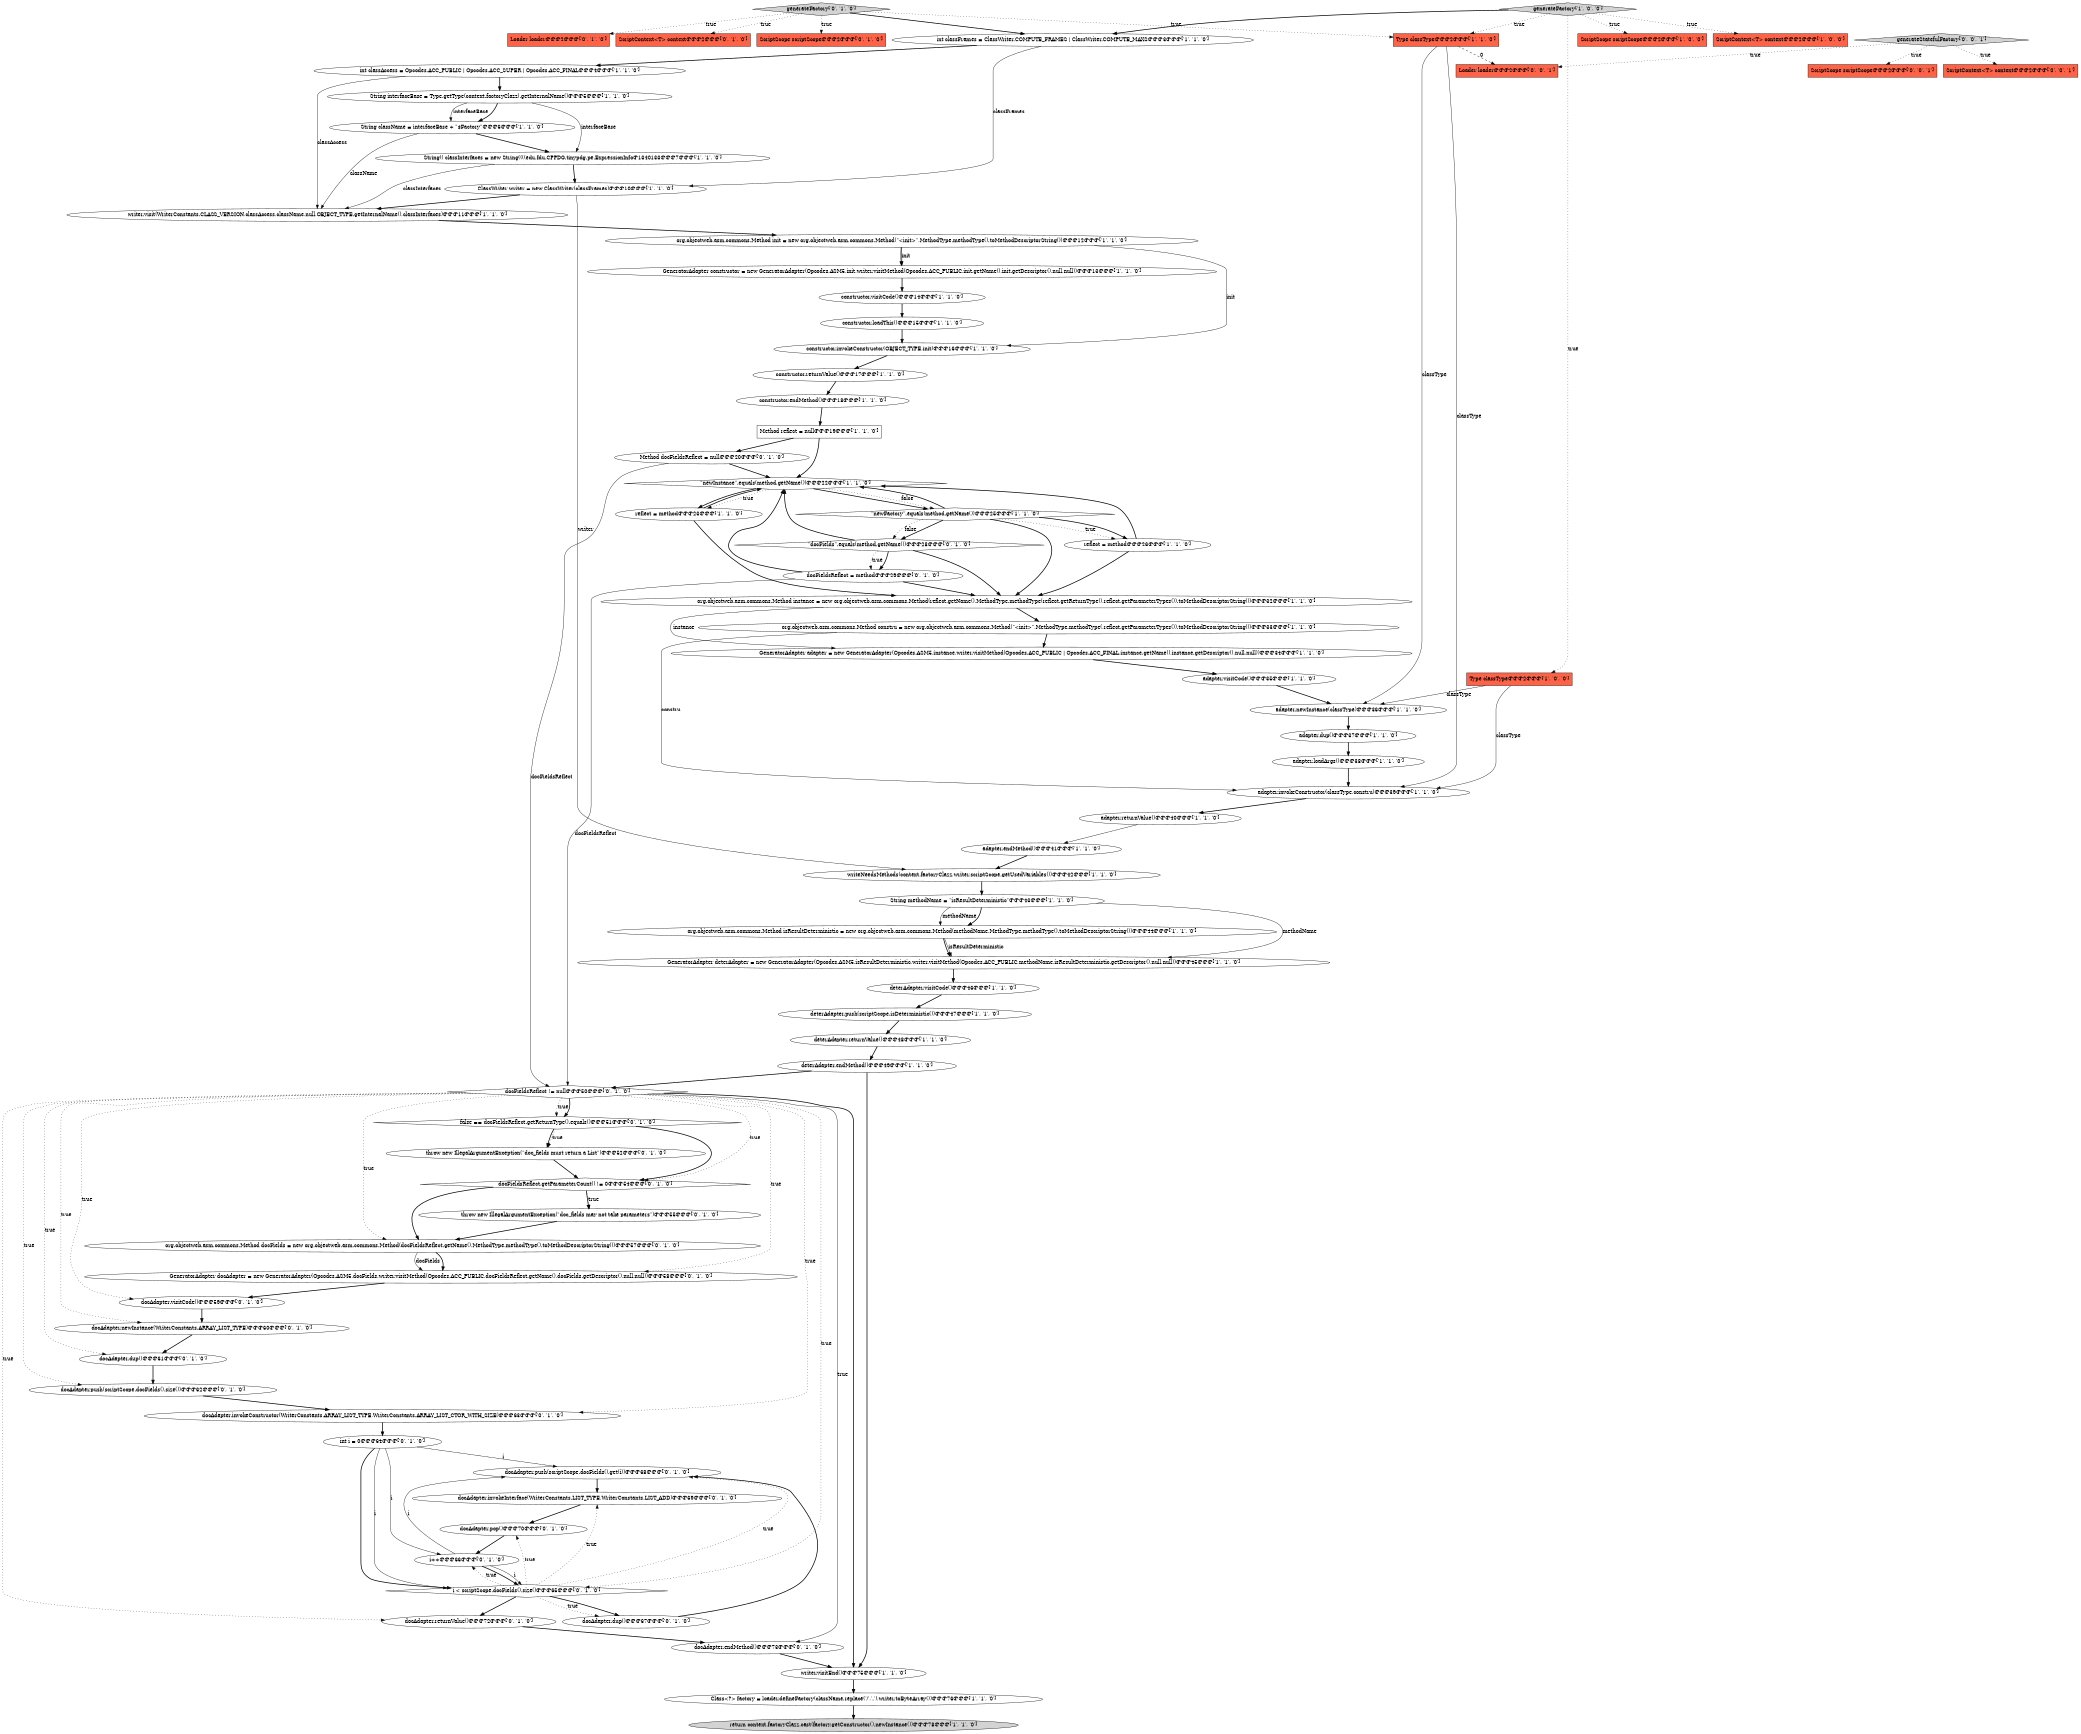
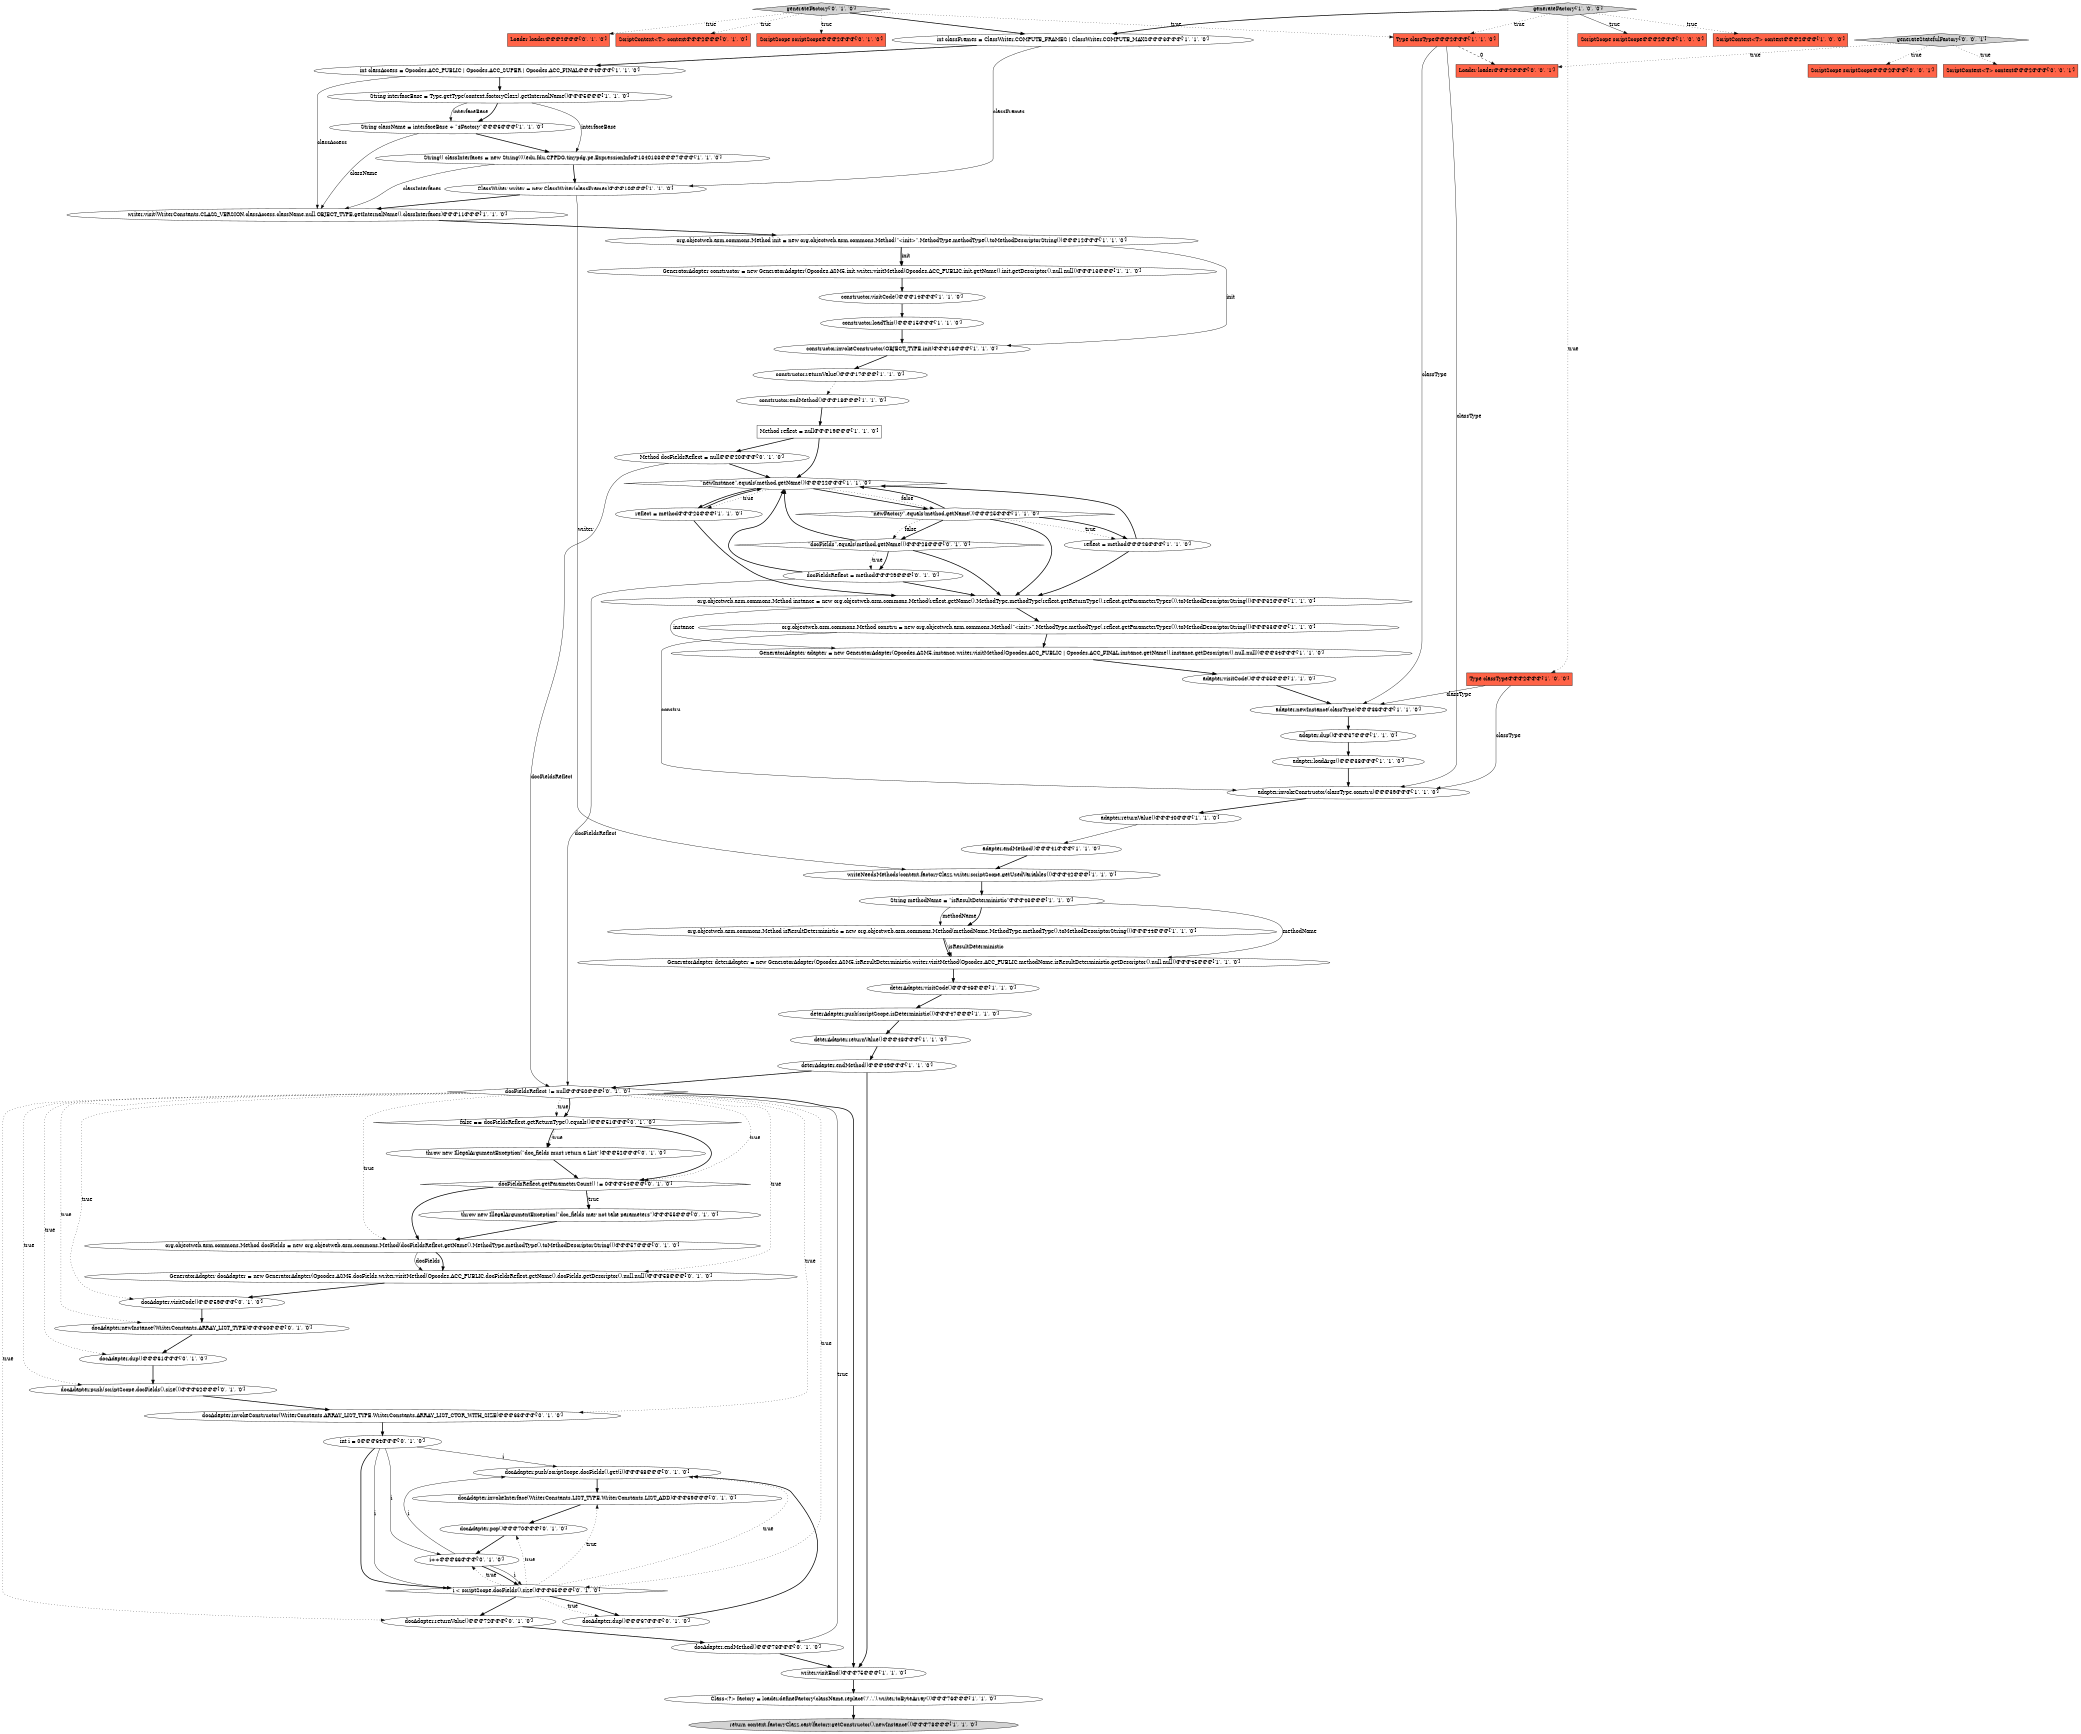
edge "generateFactory['1', '0', '0']" -> "ScriptScope scriptScope@@@2@@@['1', '0', '0']": style dotted -> solid
edge "constructor.returnValue()@@@17@@@['1', '1', '0']" -> "constructor.endMethod()@@@18@@@['1', '1', '0']": style bold -> dotted
